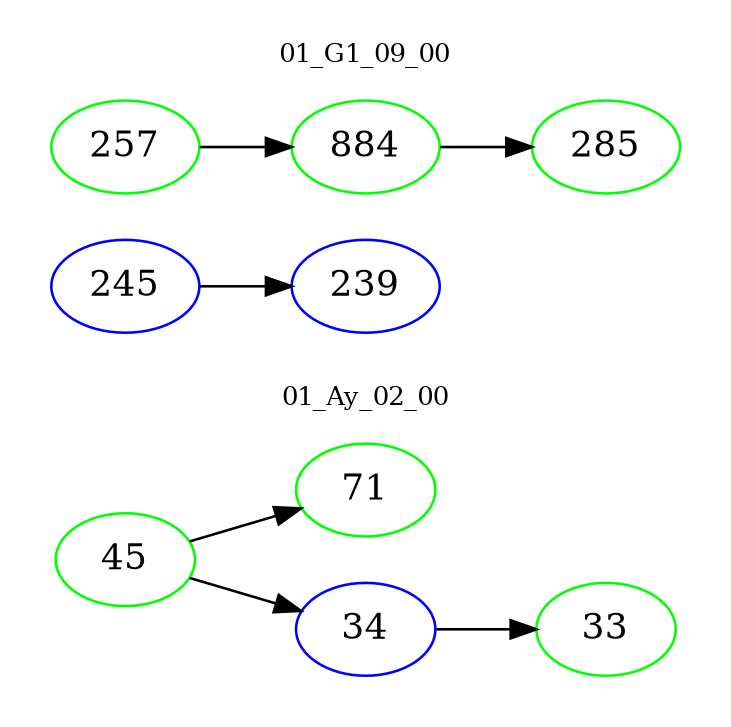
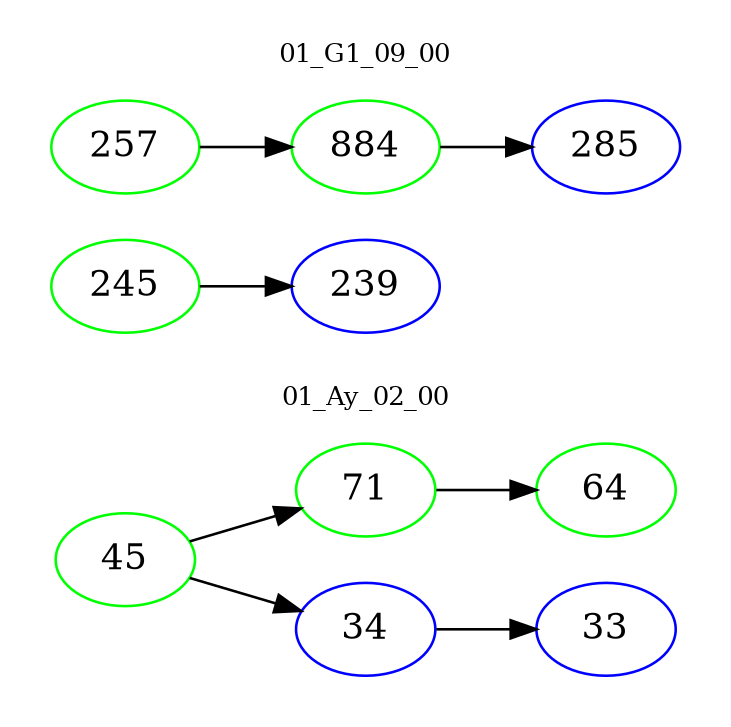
node "285": color green -> blue
node "245": color blue -> green
node "64": added
node "33": color green -> blue
